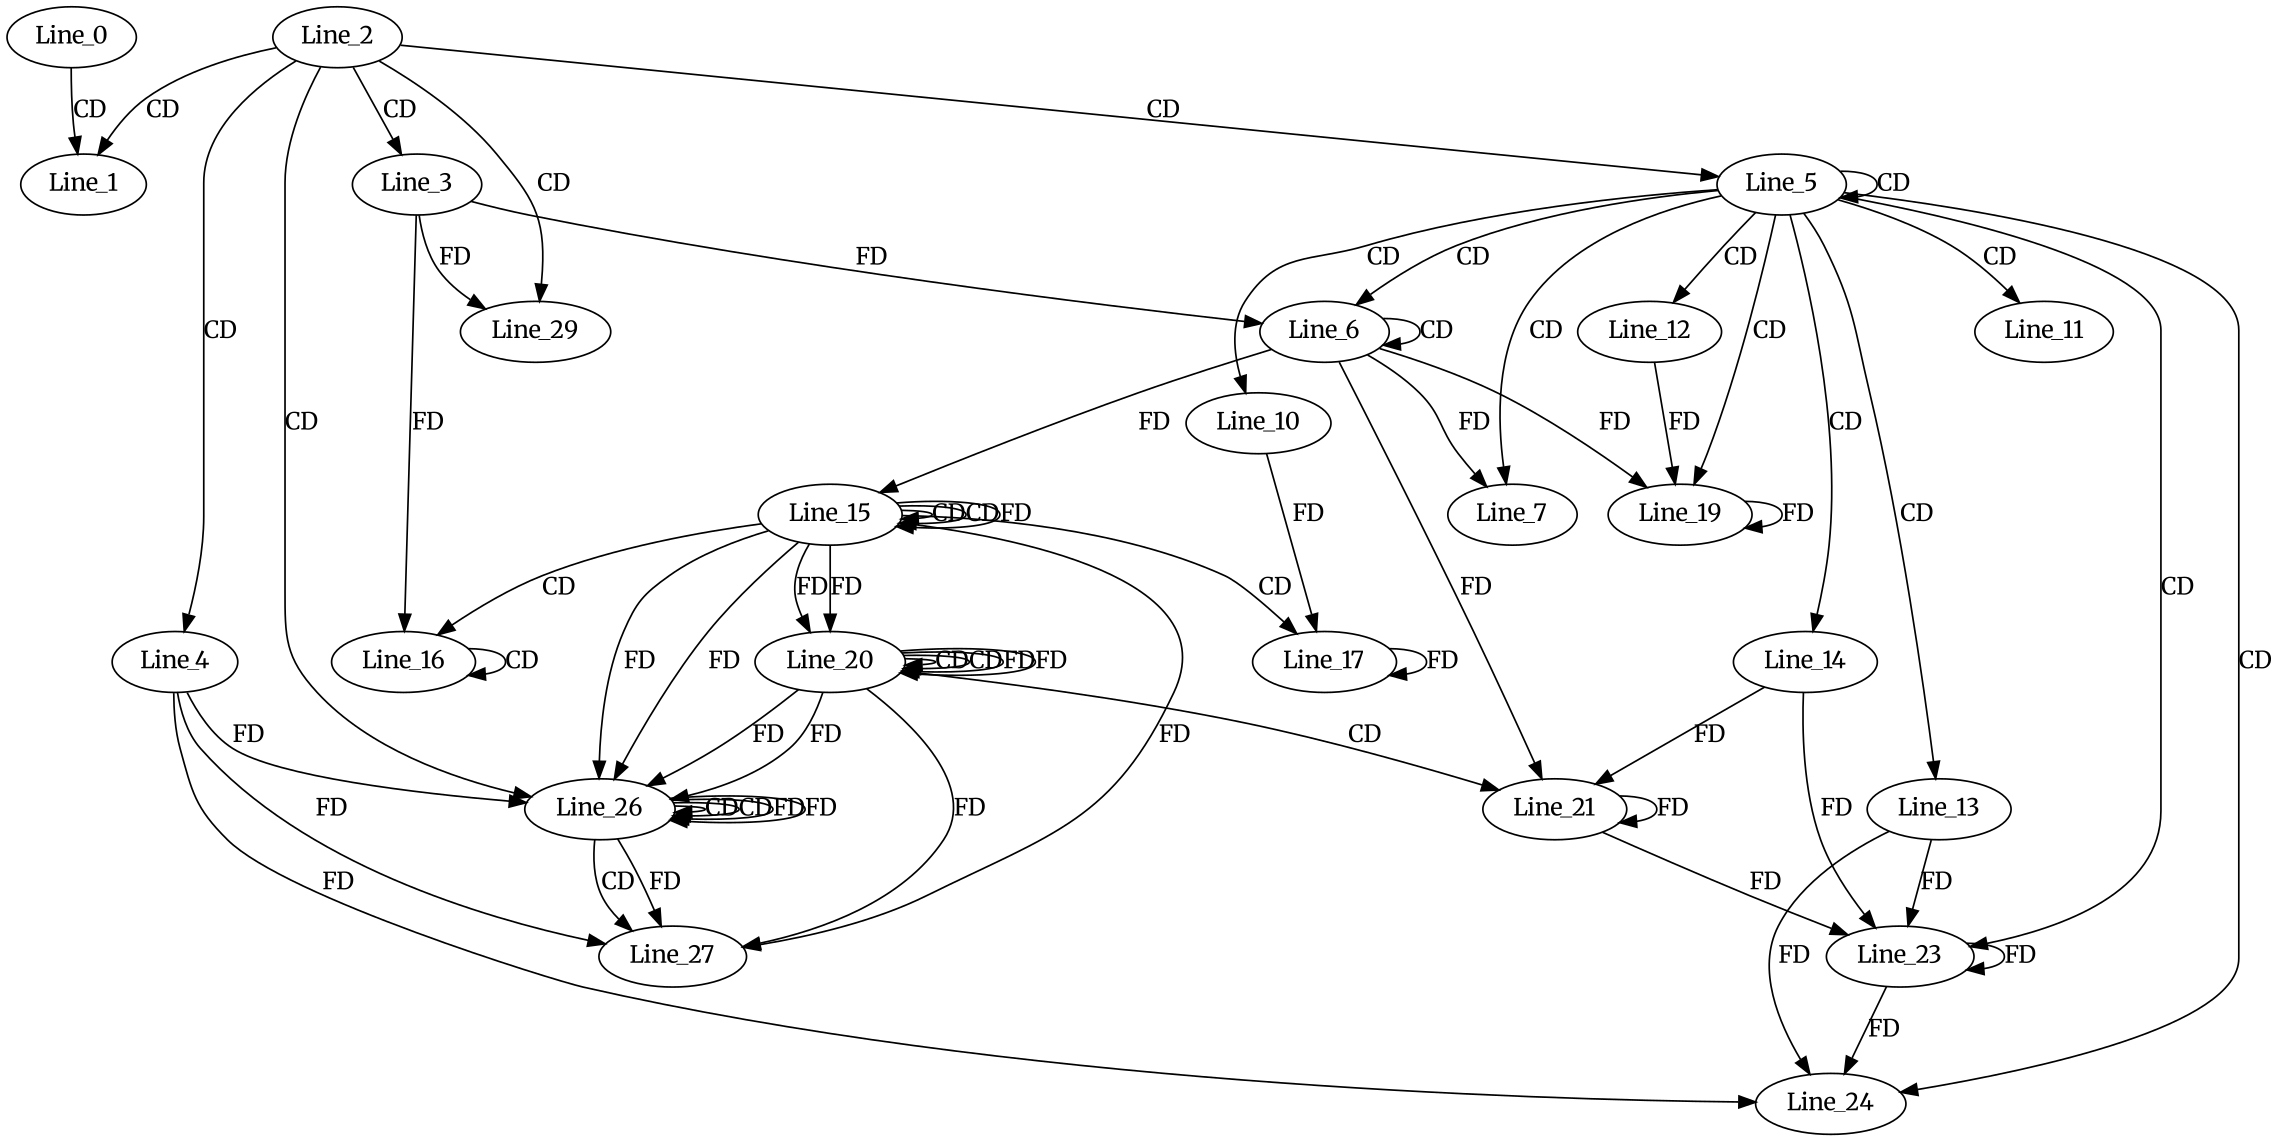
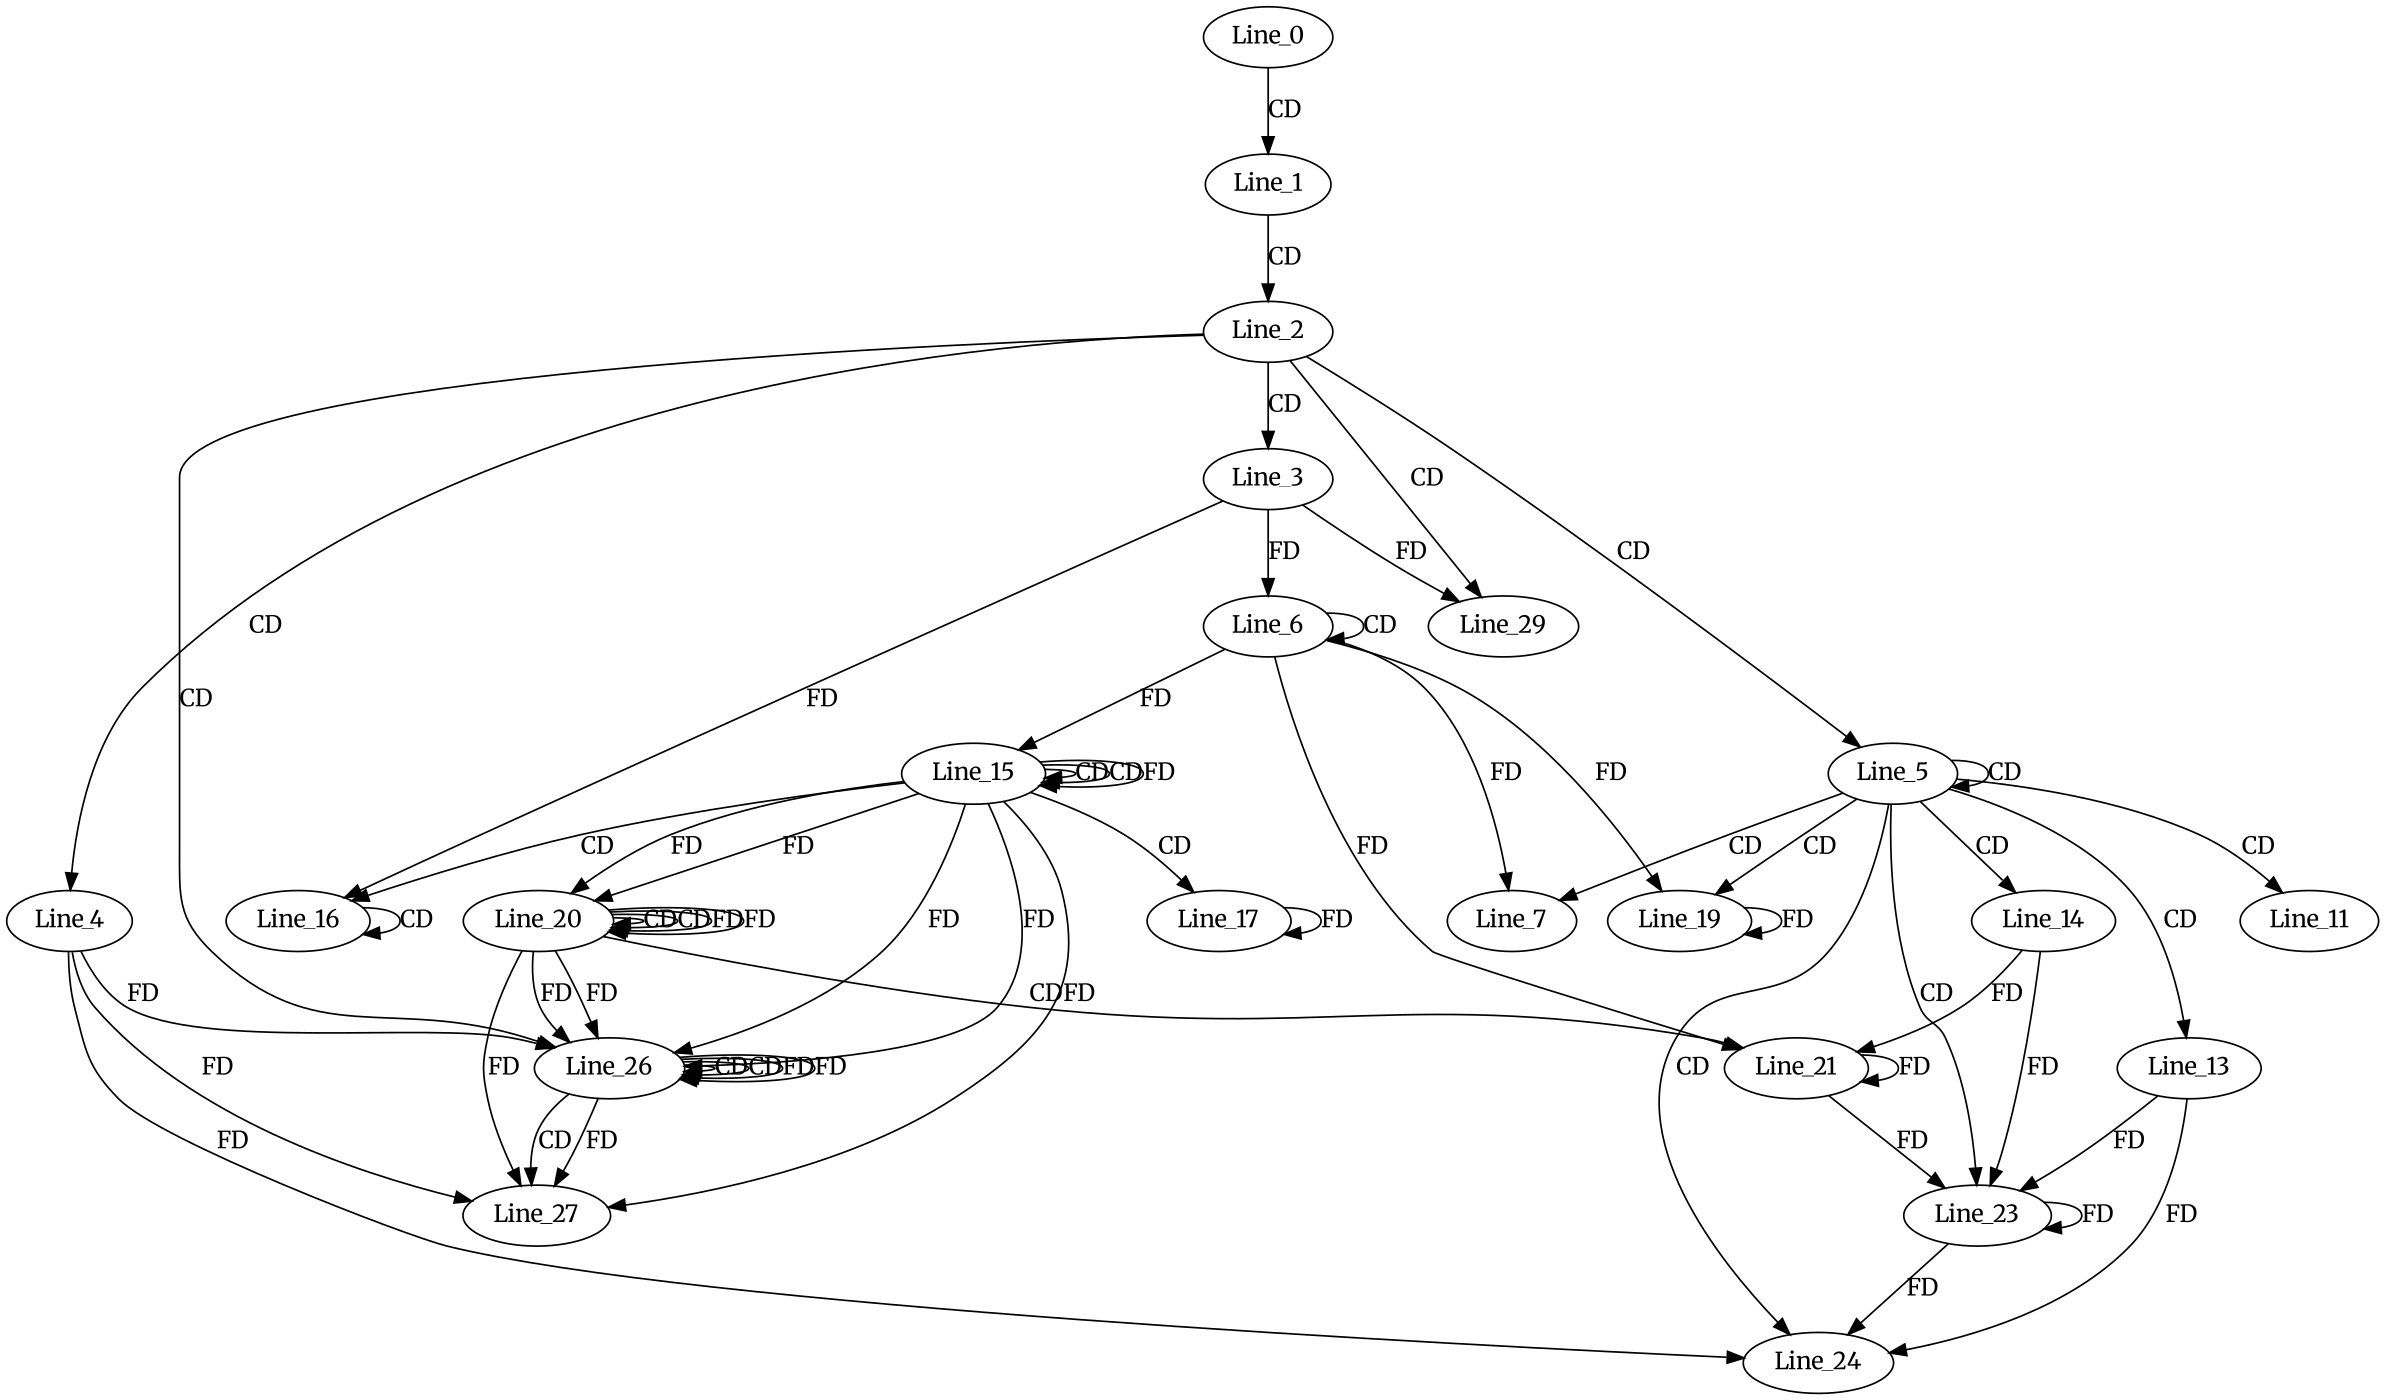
edge "Line_2" -> "Line_1": reversed
edge "Line_5" -> "Line_6": removed, label "CD"
node "Line_12": removed
node "Line_10": removed
